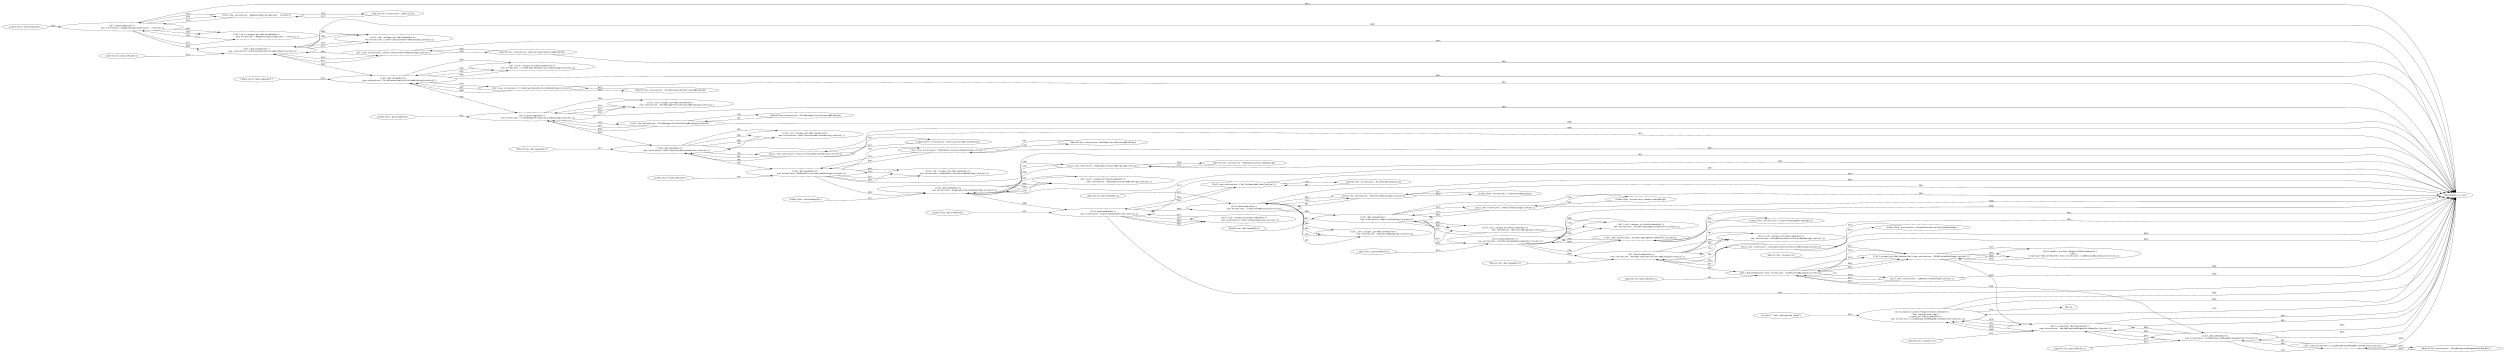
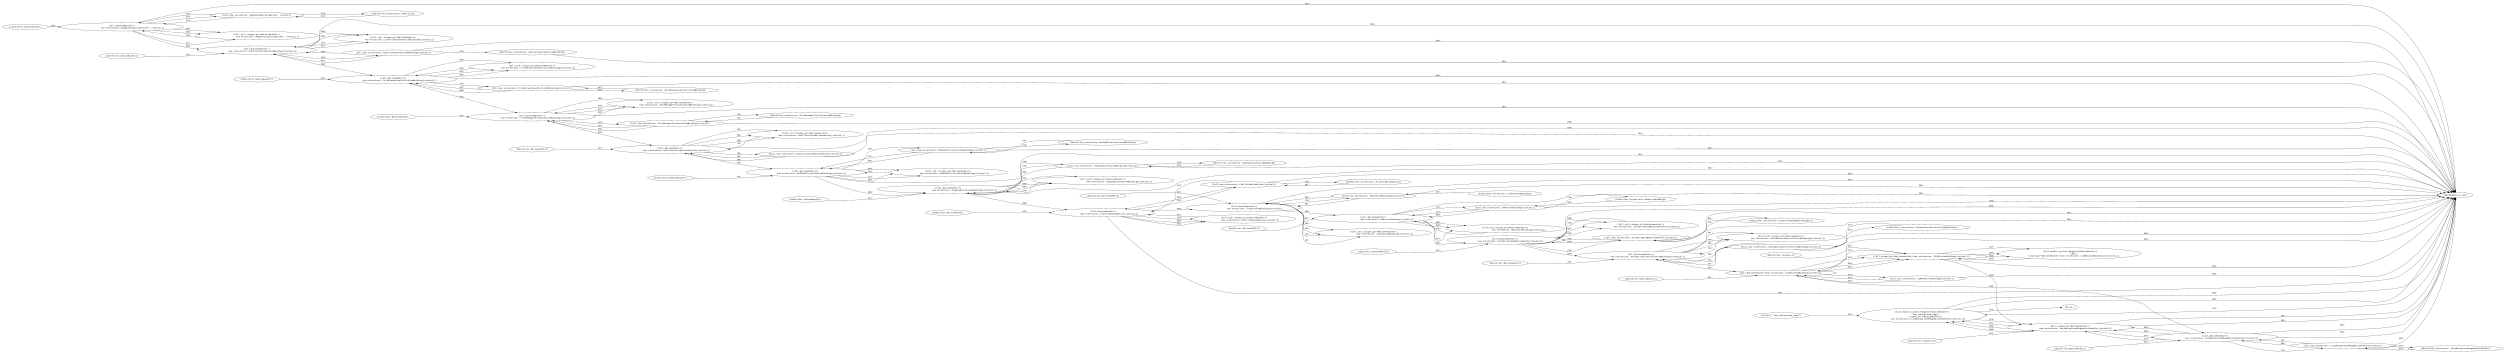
edge "(Identifier,extensions::SyncFileSystemCustomBindings)" -> "(Call,new extensions::SyncFileSystemCustomBindings(context))": removed, label "AST:"
node "(Identifier,extensions::NotificationsNativeHandler)": removed
edge "(Call,new extensions::TabsCustomBindings(context))" -> "(Identifier,extensions::TabsCustomBindings)": removed, label "CFG:"
